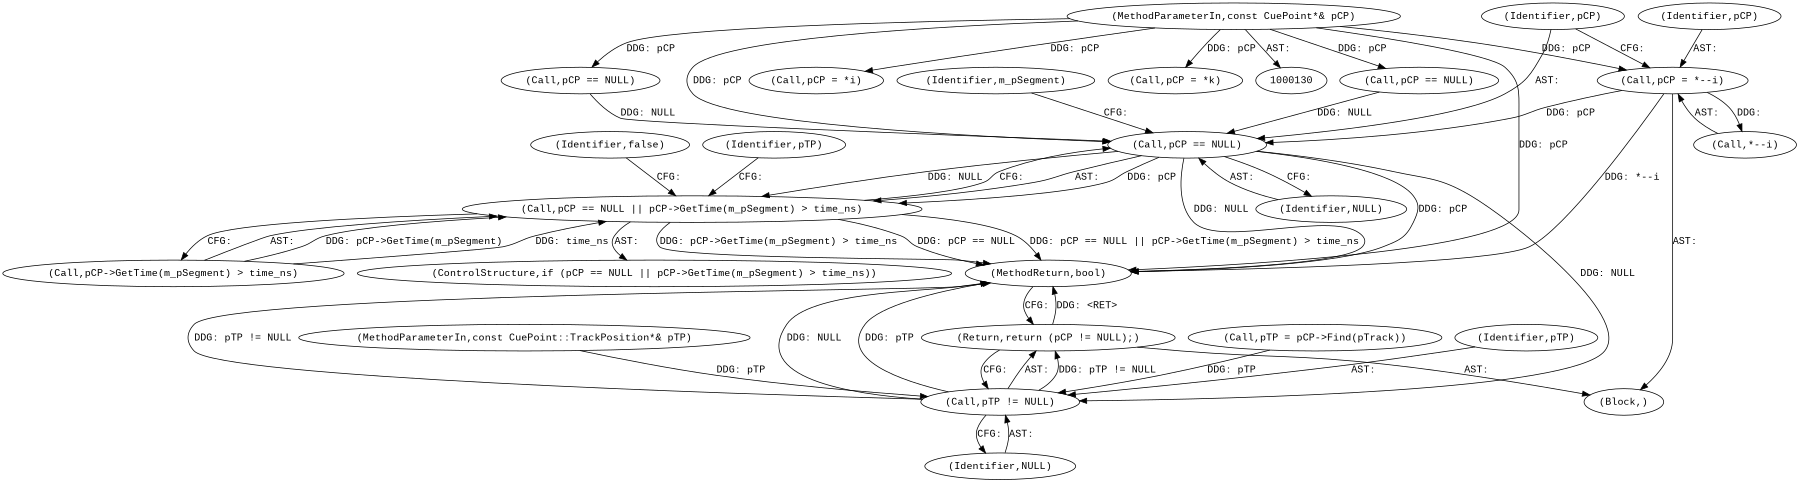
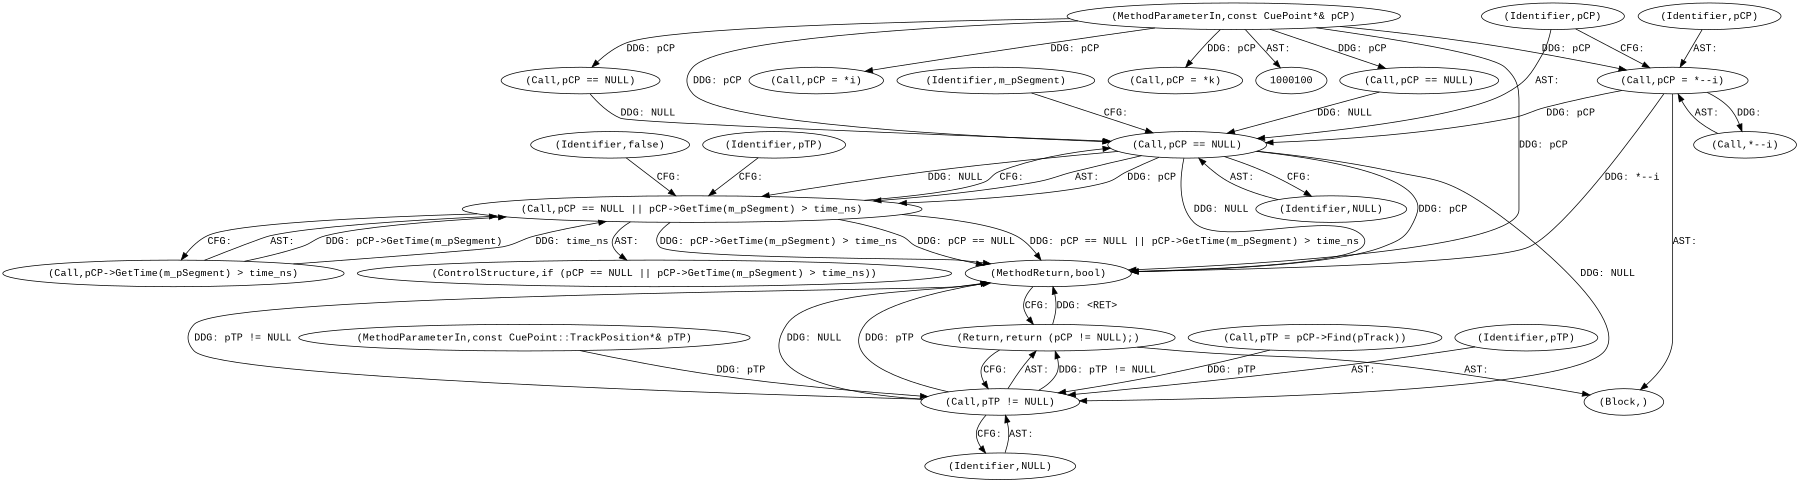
node "1000130": label "1000130" -> "1000100"
